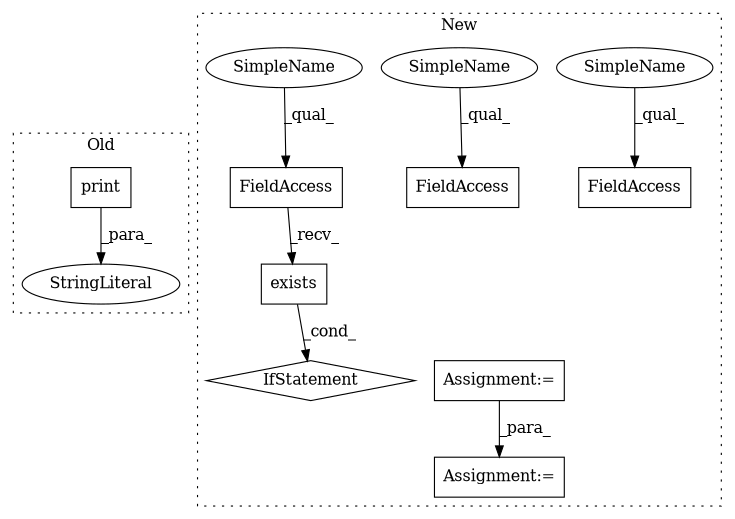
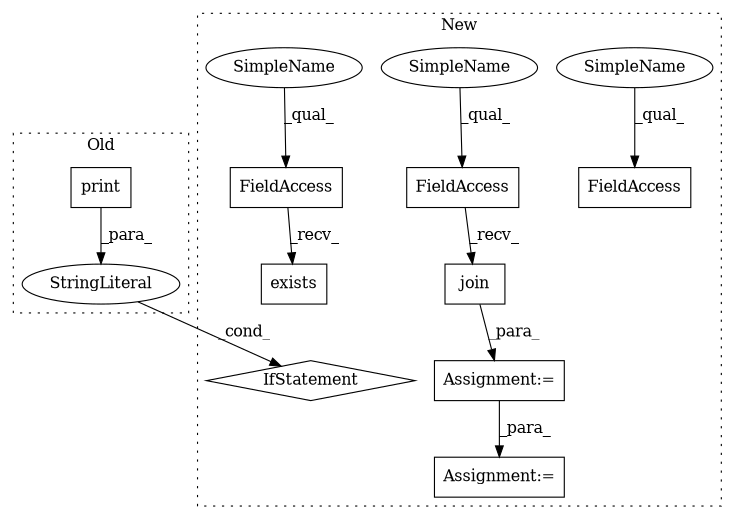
node "join": added
edge "exists" -> "IfStatement": now "StringLiteral" -> "IfStatement"
